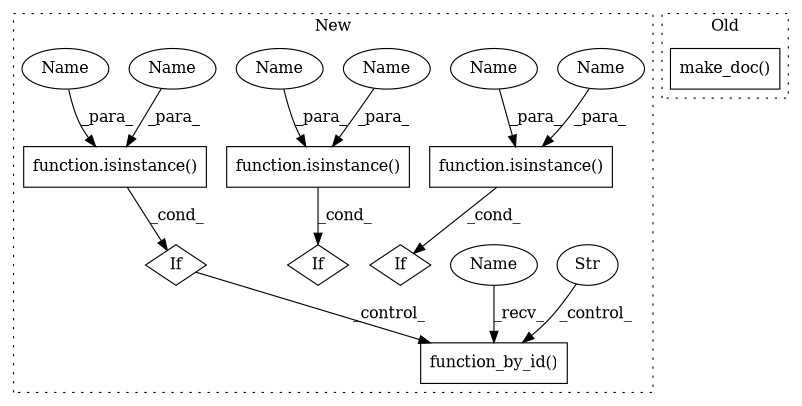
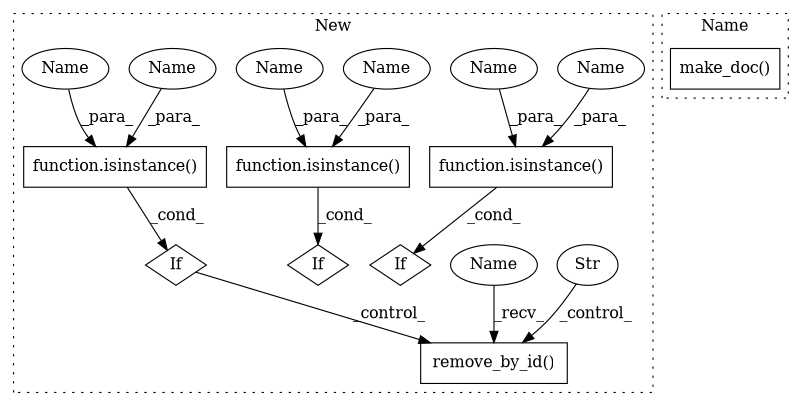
cluster "Old": label "Old" -> "Name"
node "function_by_id()": label "function_by_id()" -> "remove_by_id()"
